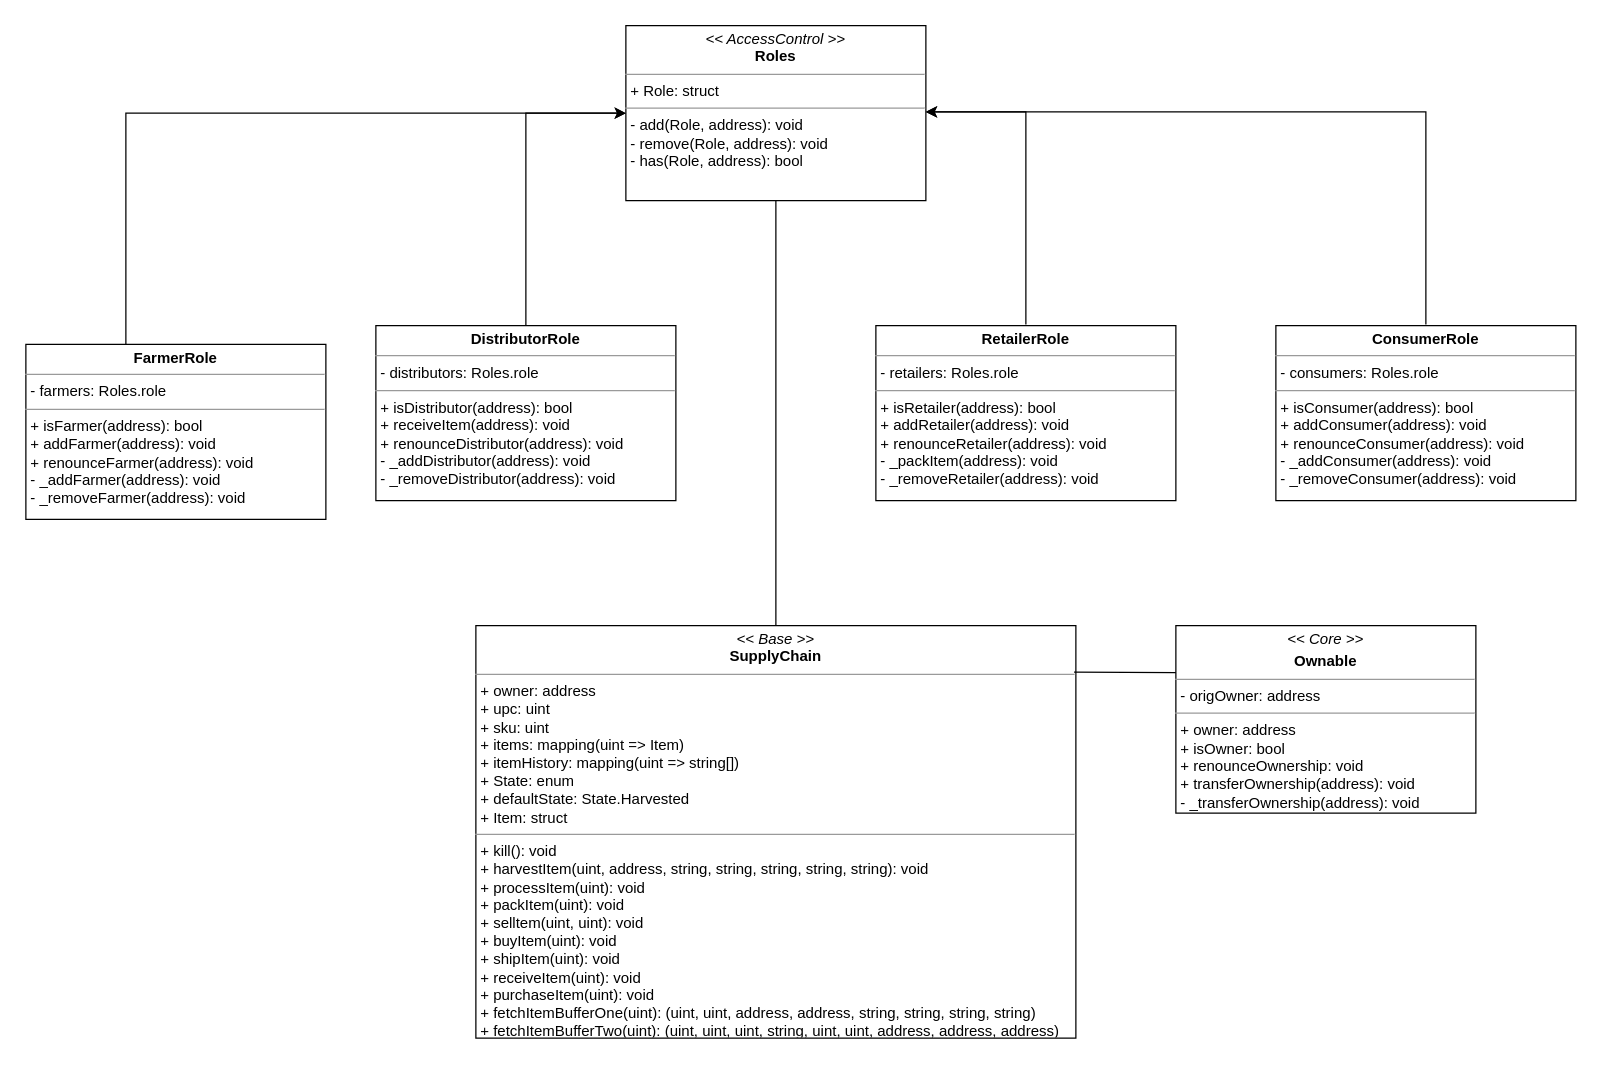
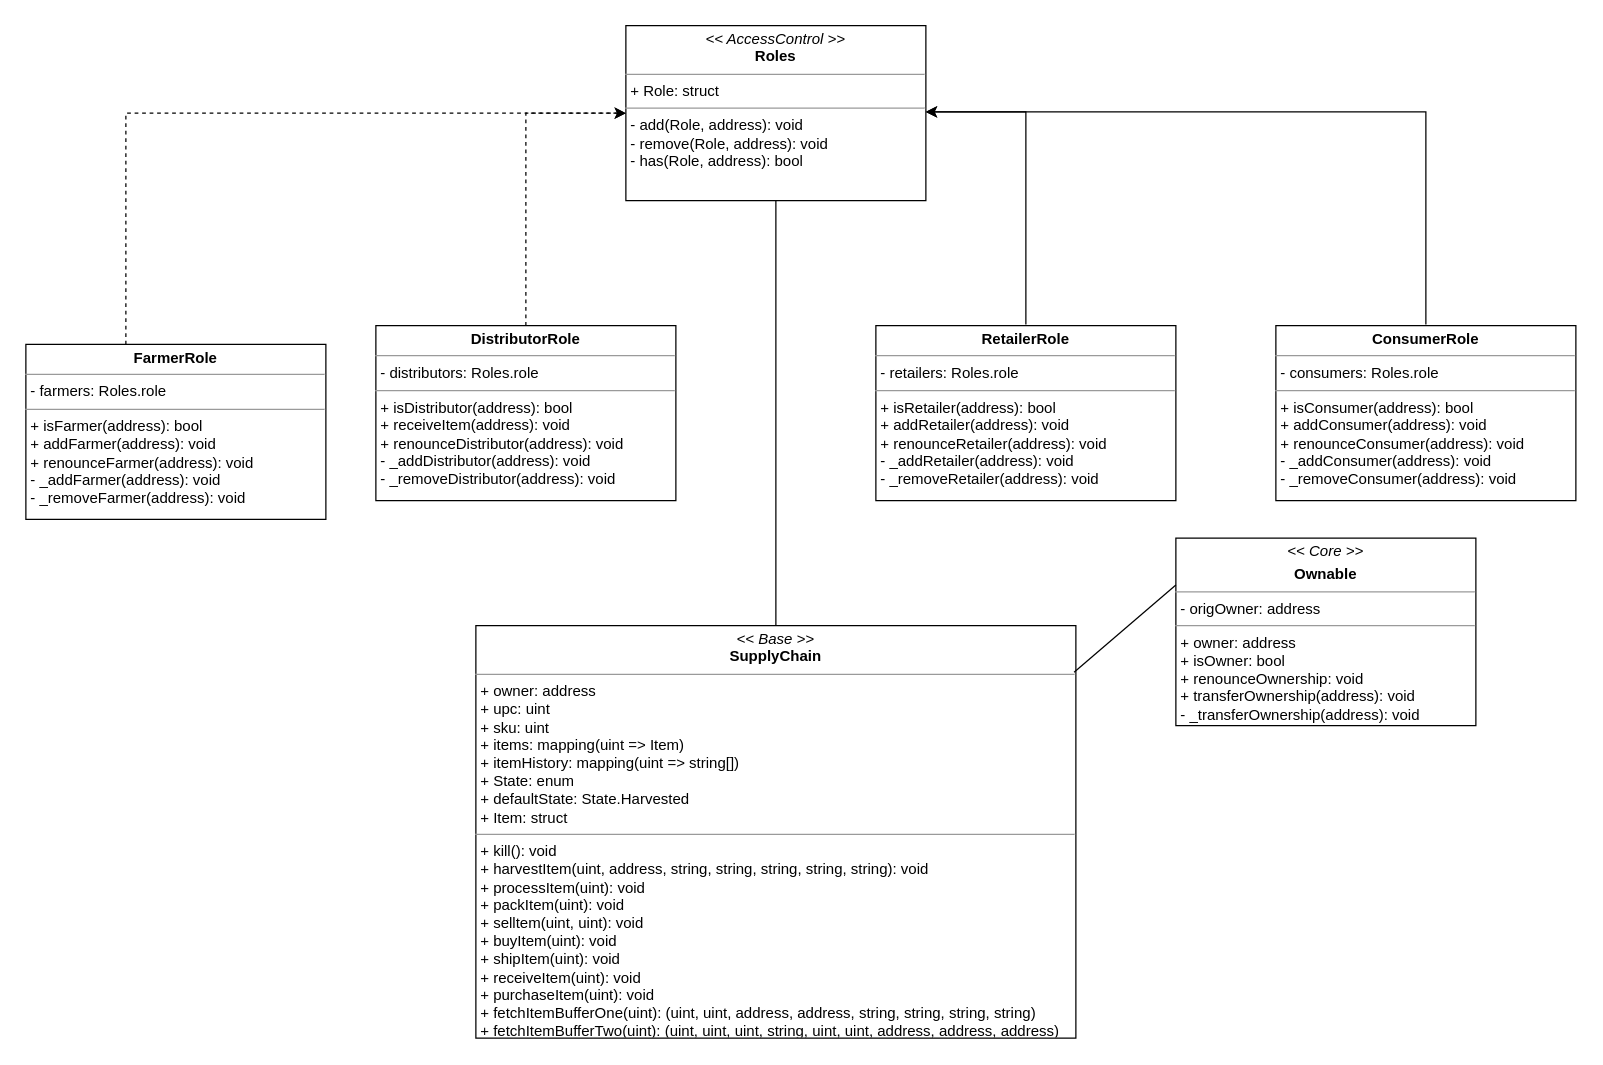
edge "FarmerRole - farmers: Roles.role + isFarmer(address): bool + addFarmer(address): void + renounceFarmer(address): void - _addFarmer(address): void - _removeFarmer(address): void" -> "<< AccessControl >> Roles + Role: struct - add(Role, address): void - remove(Role, address): void - has(Role, address): bool": style solid -> dashed
edge "DistributorRole - distributors: Roles.role + isDistributor(address): bool + receiveItem(address): void + renounceDistributor(address): void - _addDistributor(address): void - _removeDistributor(address): void" -> "<< AccessControl >> Roles + Role: struct - add(Role, address): void - remove(Role, address): void - has(Role, address): bool": style solid -> dashed
node "RetailerRole - retailers: Roles.role + isRetailer(address): bool + addRetailer(address): void + renounceRetailer(address): void - _packItem(address): void - _removeRetailer(address): void": label "RetailerRole - retailers: Roles.role + isRetailer(address): bool + addRetailer(address): void + renounceRetailer(address): void - _packItem(address): void - _removeRetailer(address): void" -> "RetailerRole - retailers: Roles.role + isRetailer(address): bool + addRetailer(address): void + renounceRetailer(address): void - _addRetailer(address): void - _removeRetailer(address): void"
node "<< Core >> Ownable - origOwner: address + owner: address + isOwner: bool + renounceOwnership: void + transferOwnership(address): void - _transferOwnership(address): void": moved (1326, 719) -> (1326, 632)
